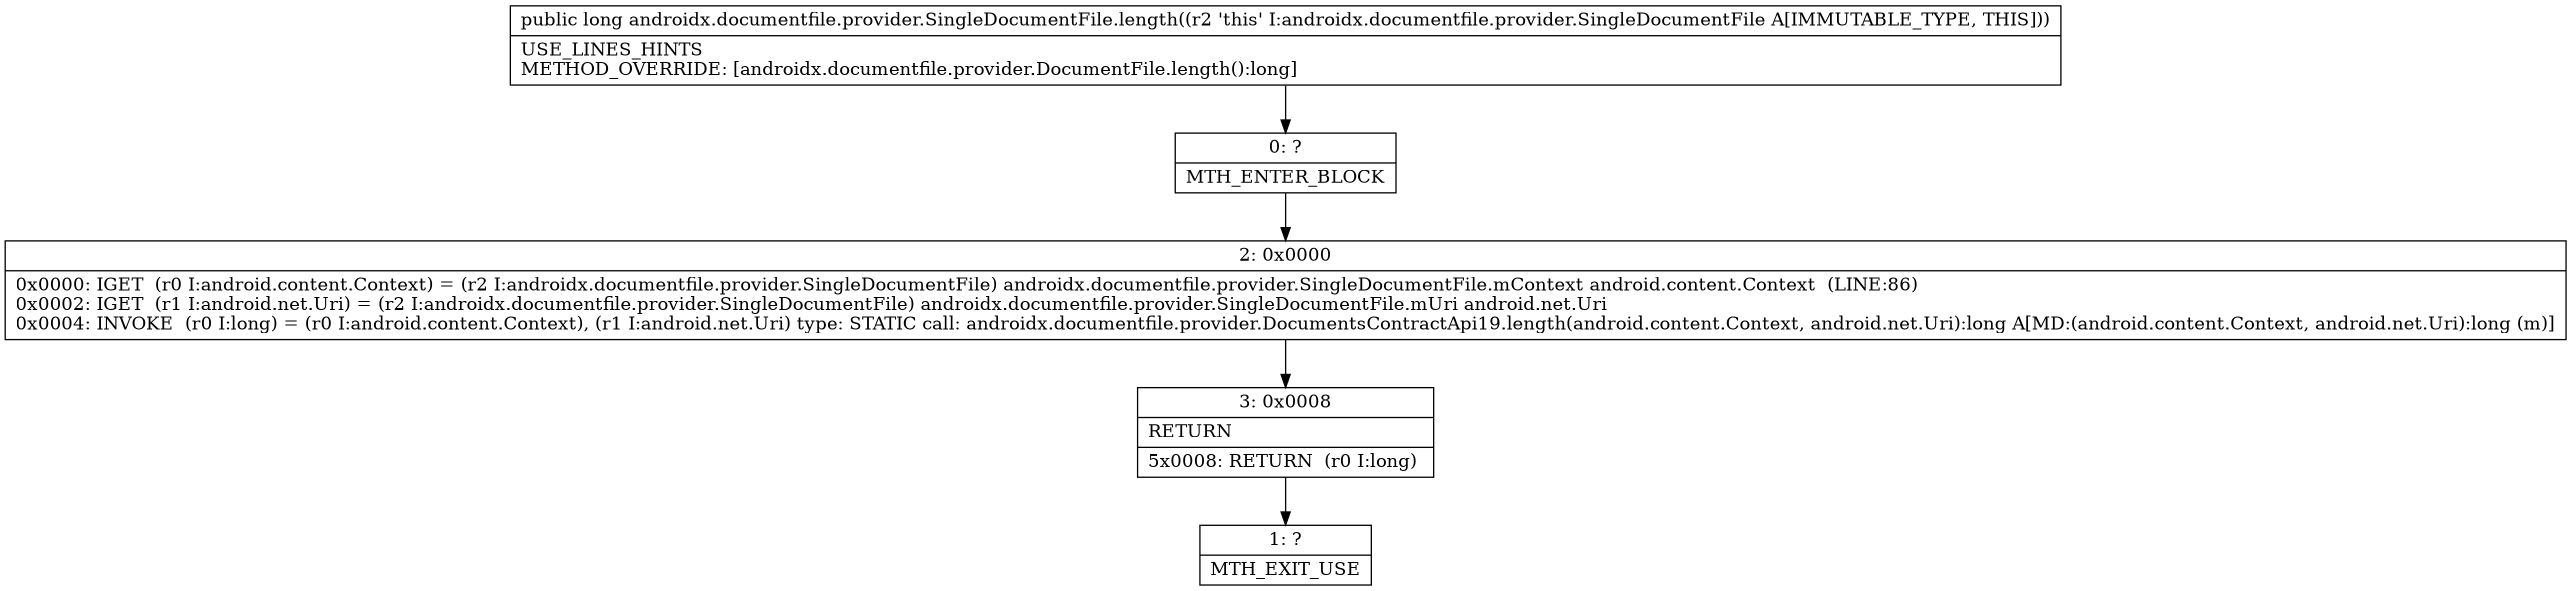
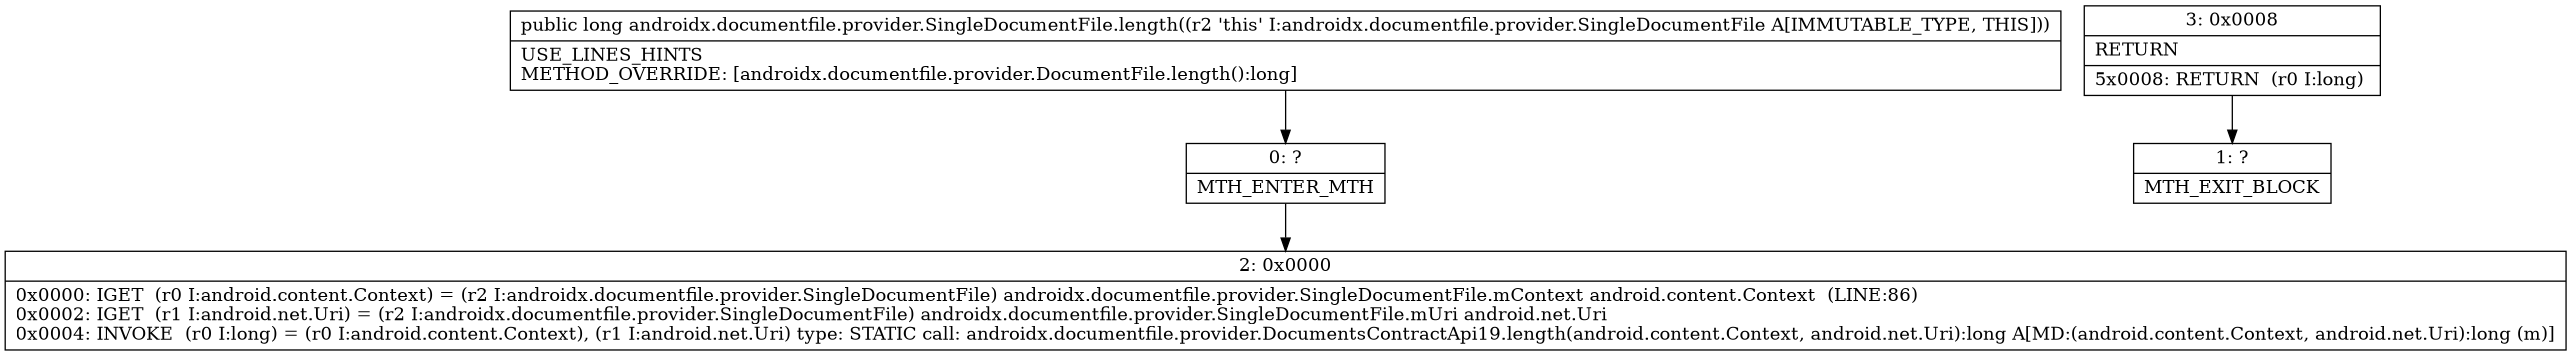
node "0: ?": text "MTH_ENTER_BLOCK" -> "MTH_ENTER_MTH"
edge "2: 0x0000" -> "3: 0x0008": removed
node "1: ?": text "MTH_EXIT_USE" -> "MTH_EXIT_BLOCK"
